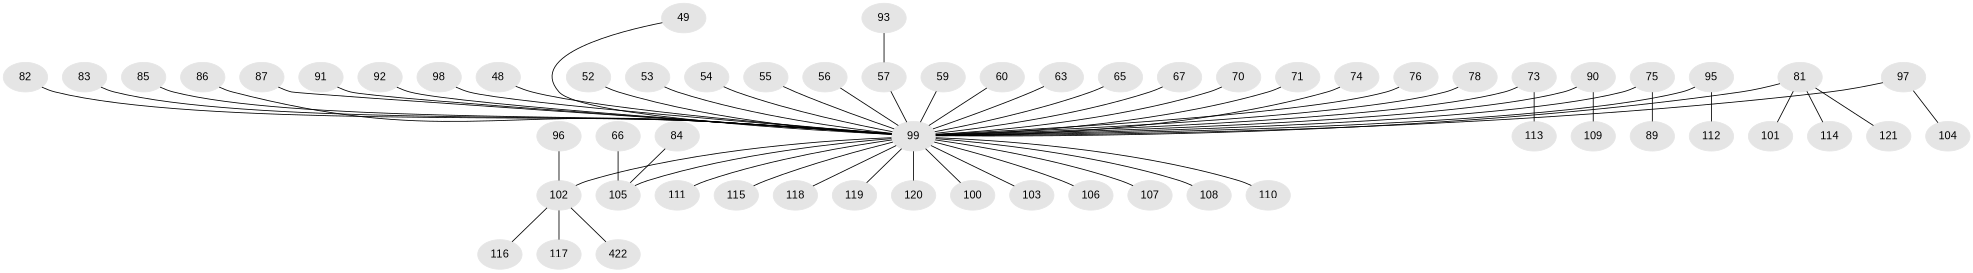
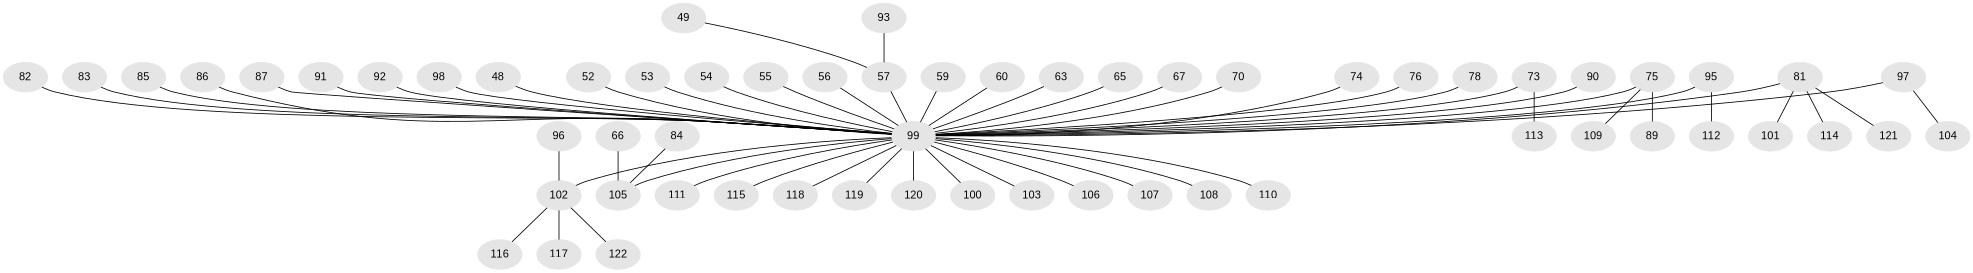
node "71": removed
edge "49" -- "99": now "49" -- "57"
edge "90" -- "109": now "75" -- "109"
node "422": label "422" -> "122"
